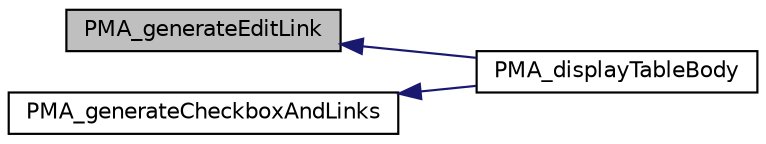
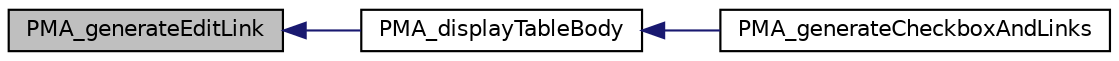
edge "PMA_displayTableBody" -> "PMA_generateCheckboxAndLinks": reversed
